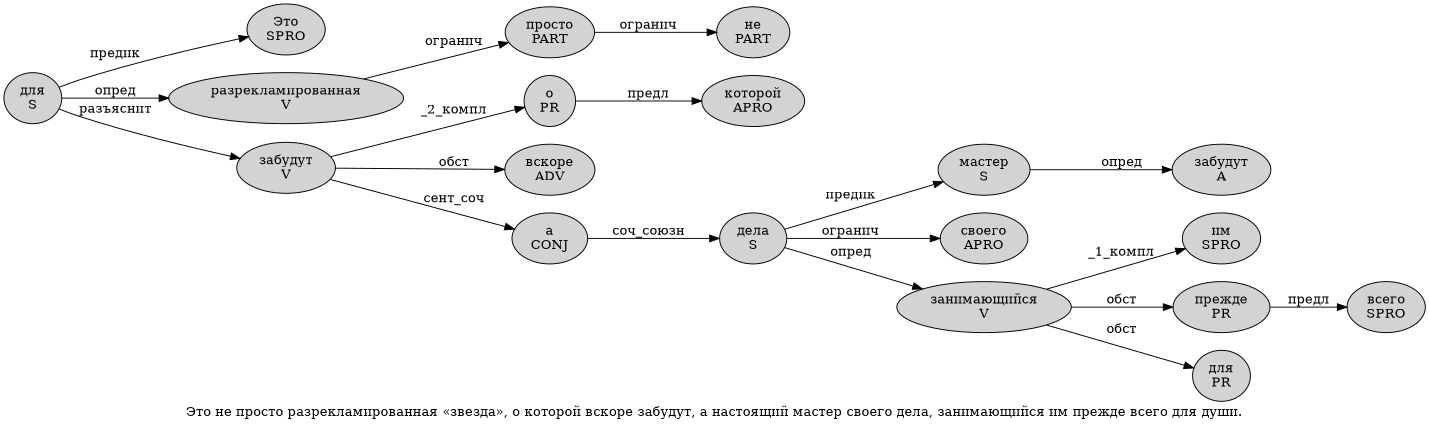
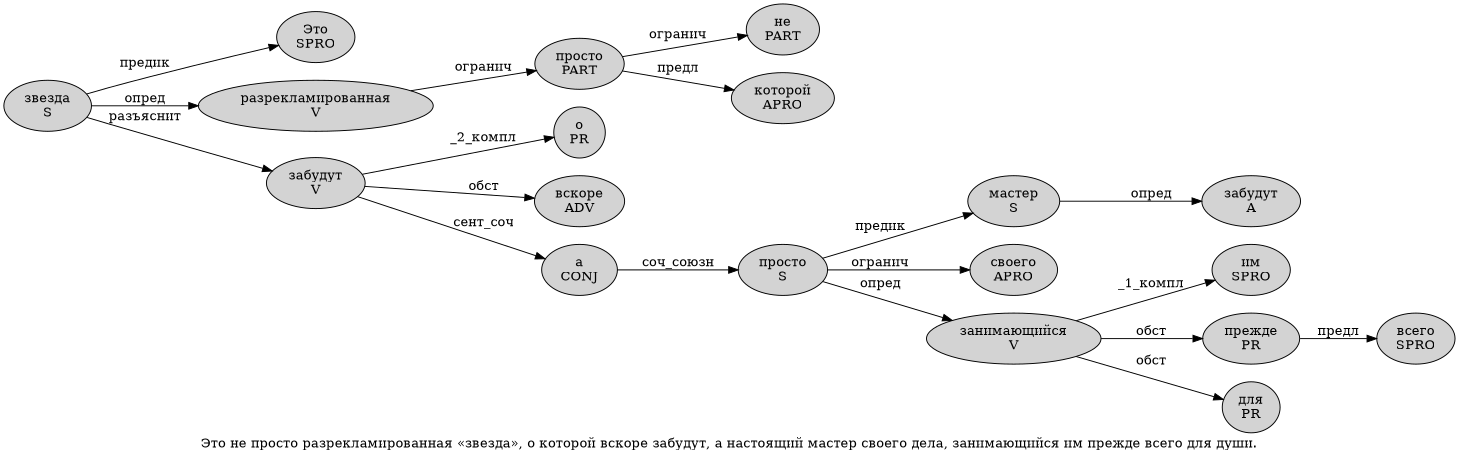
node "для S": label "для S" -> "звезда S"
edge "о PR" -> "которой APRO": now "просто PART" -> "которой APRO"
node "дела S": label "дела S" -> "просто S"
